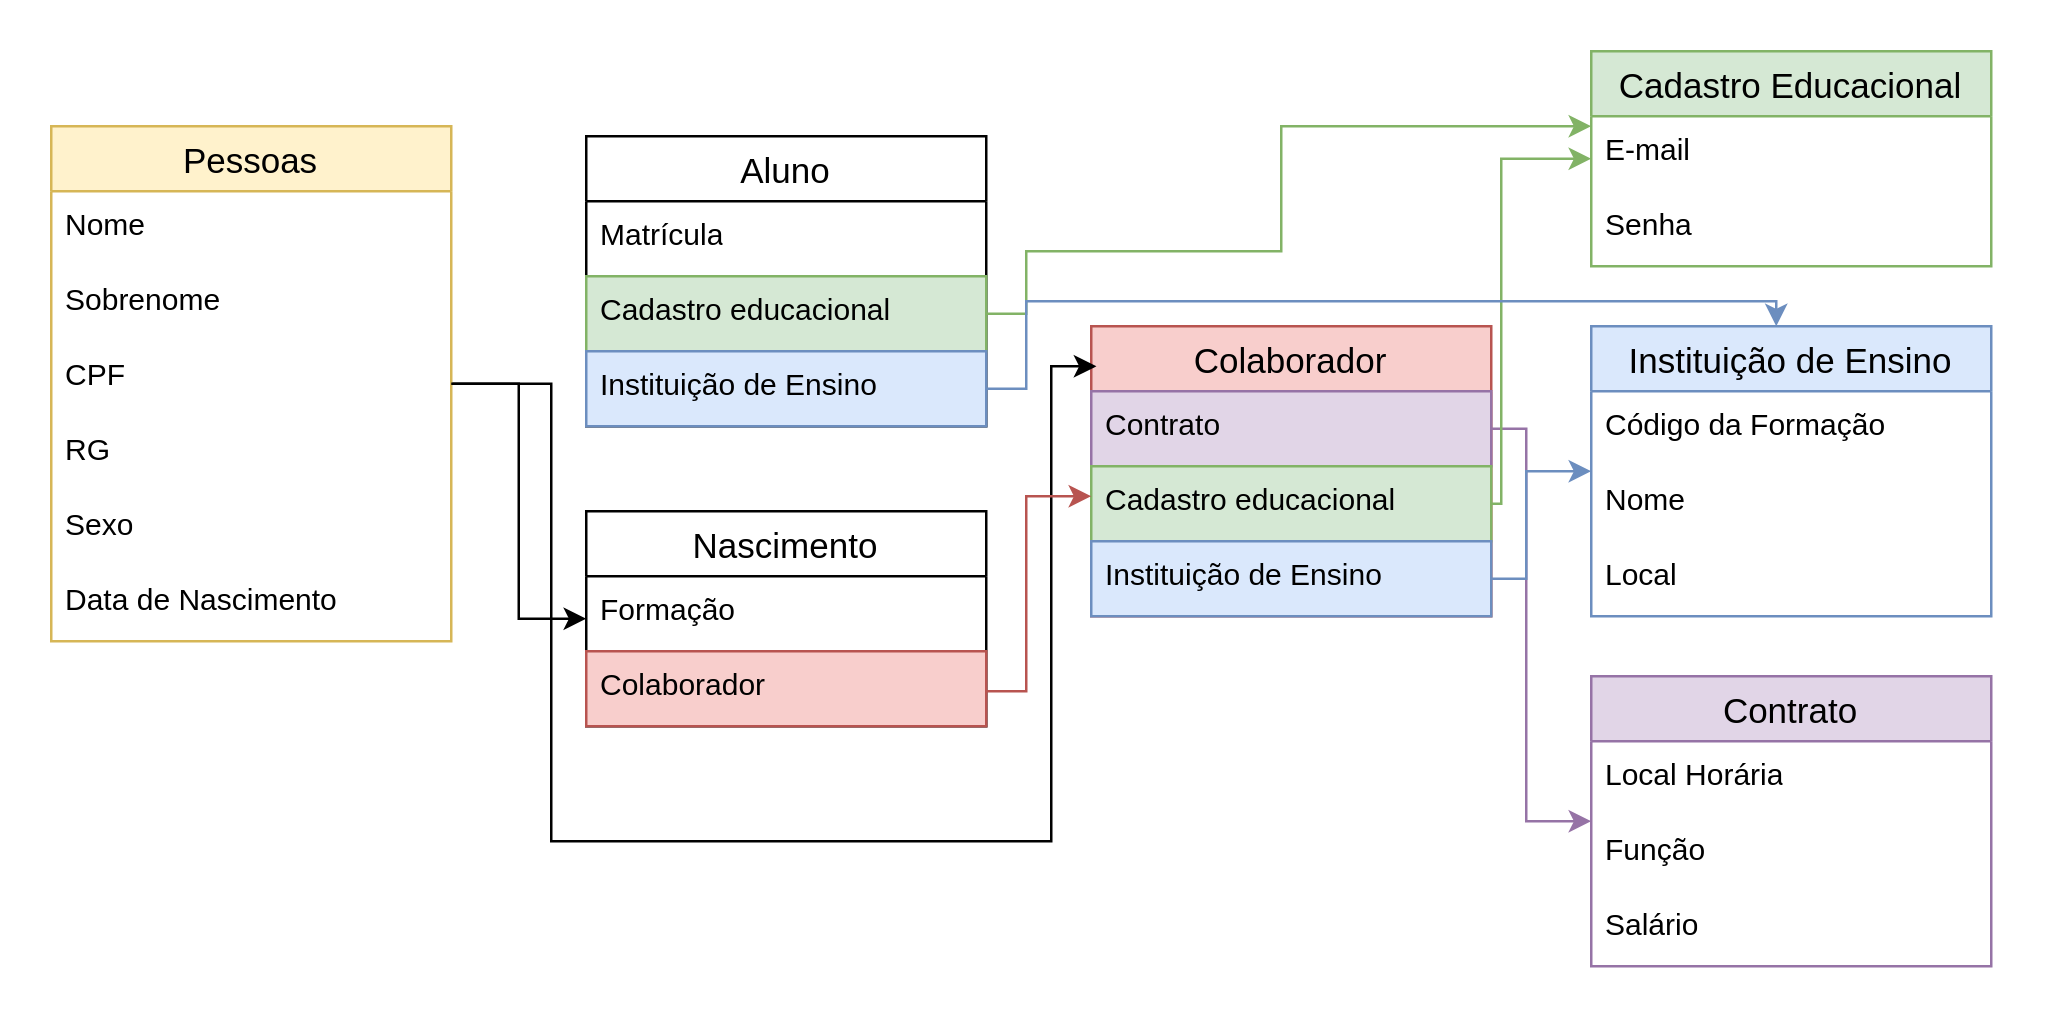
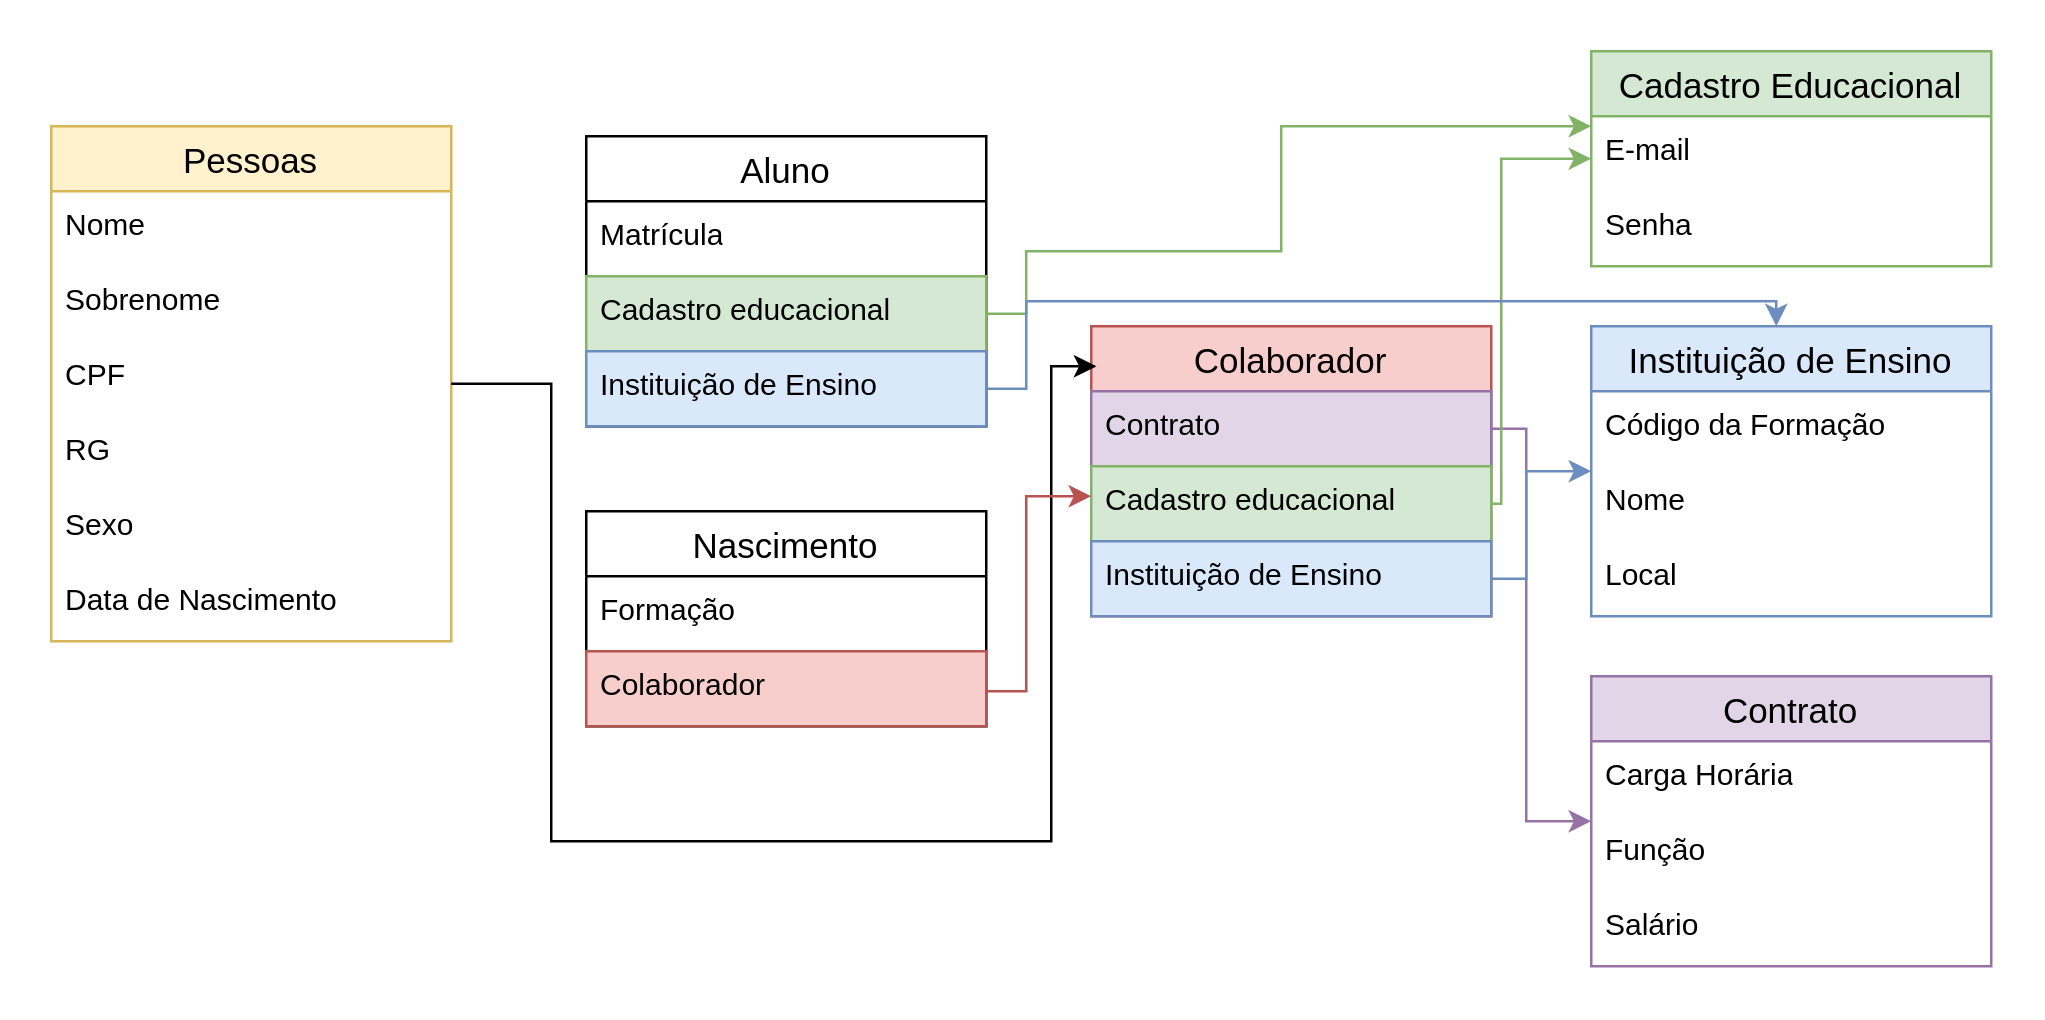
edge "Pessoas" -> "Nascimento": removed
node "Local Horária": label "Local Horária" -> "Carga Horária"
